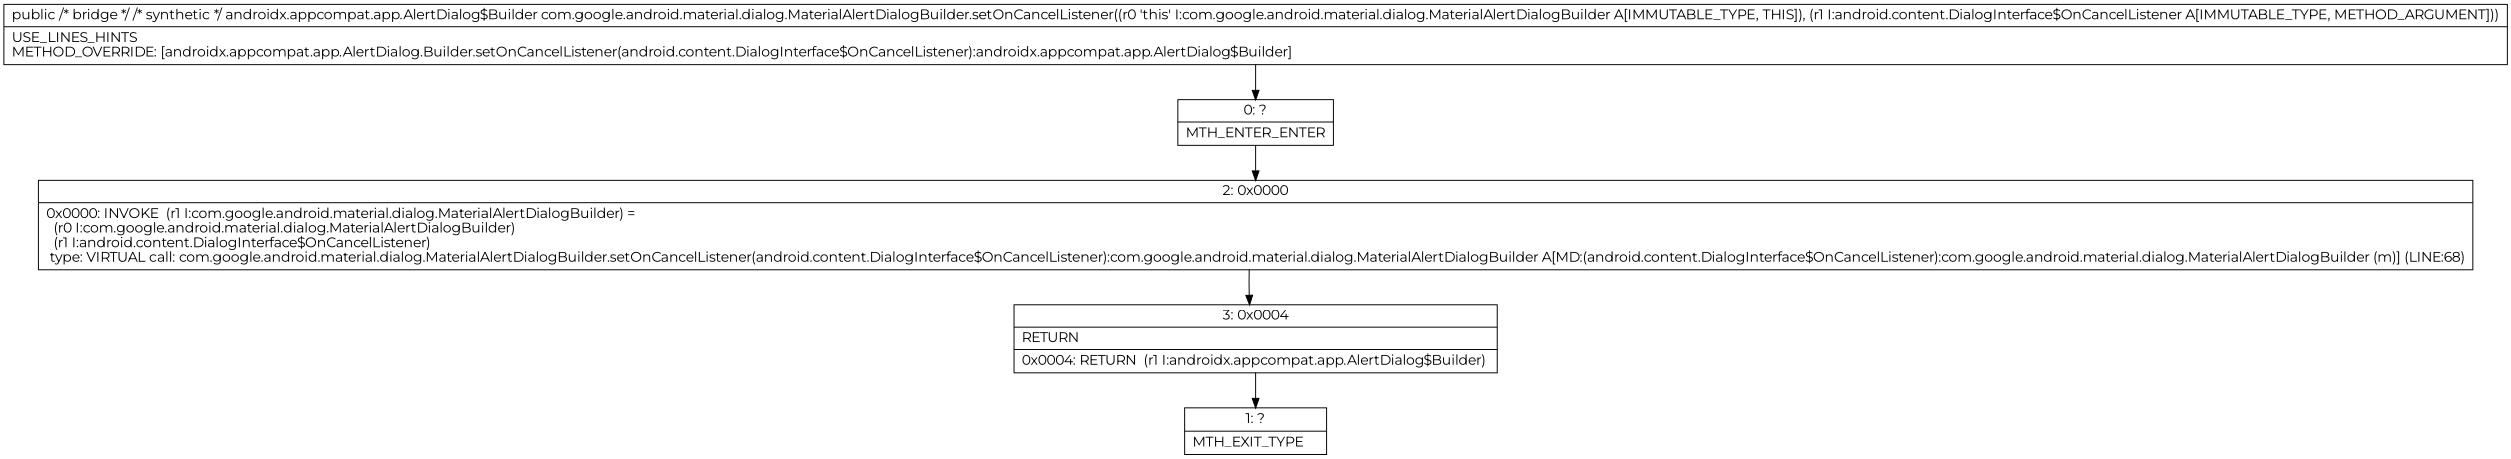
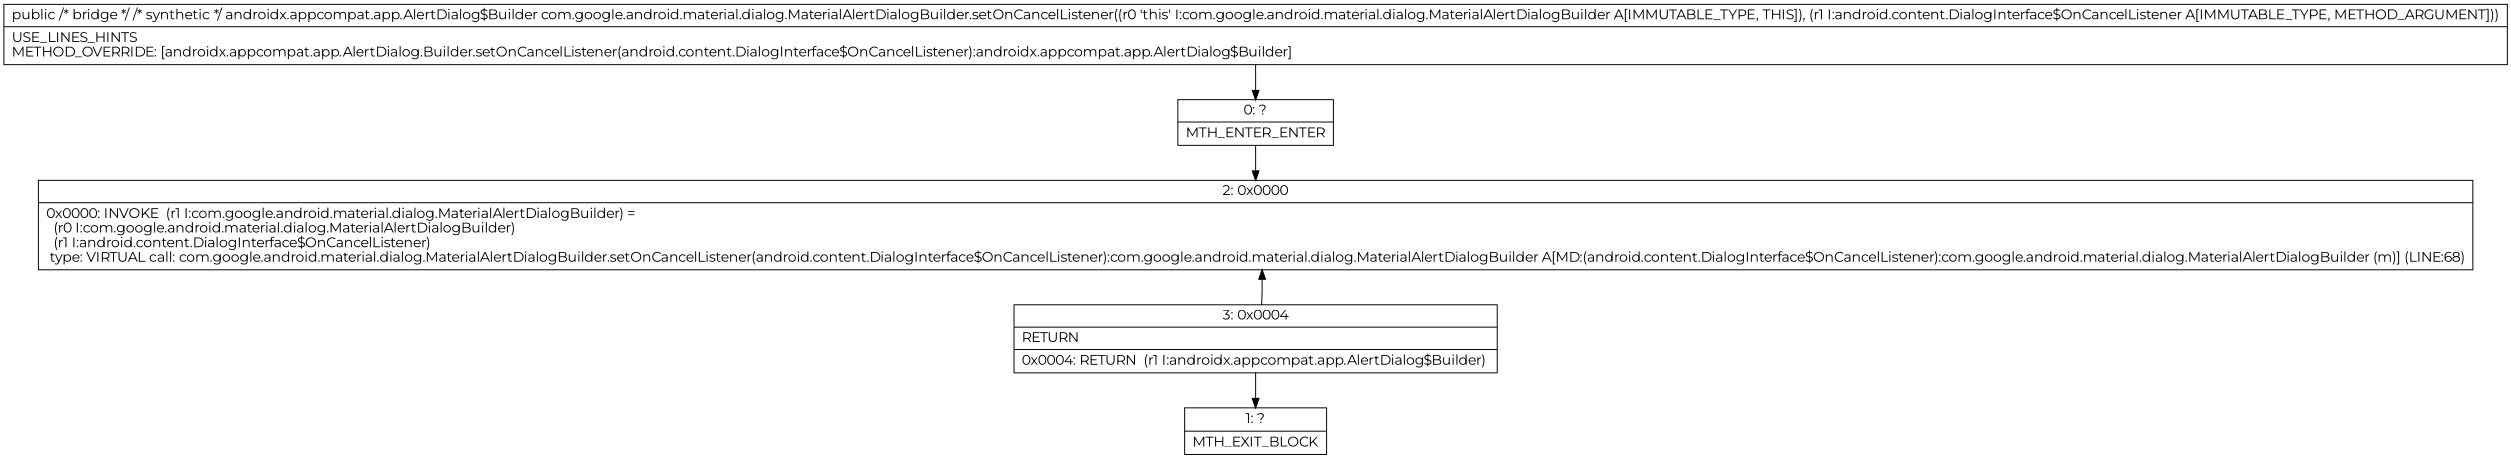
edge "2: 0x0000" -> "3: 0x0004": reversed
node "1: ?": text "MTH_EXIT_TYPE" -> "MTH_EXIT_BLOCK"
